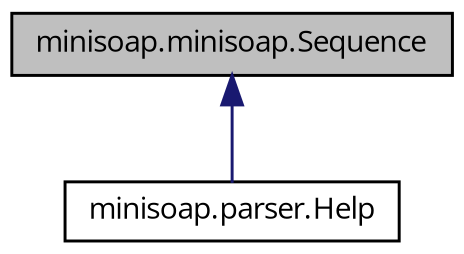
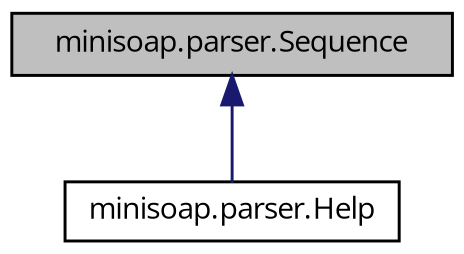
node "minisoap.minisoap.Sequence": label "minisoap.minisoap.Sequence" -> "minisoap.parser.Sequence"
